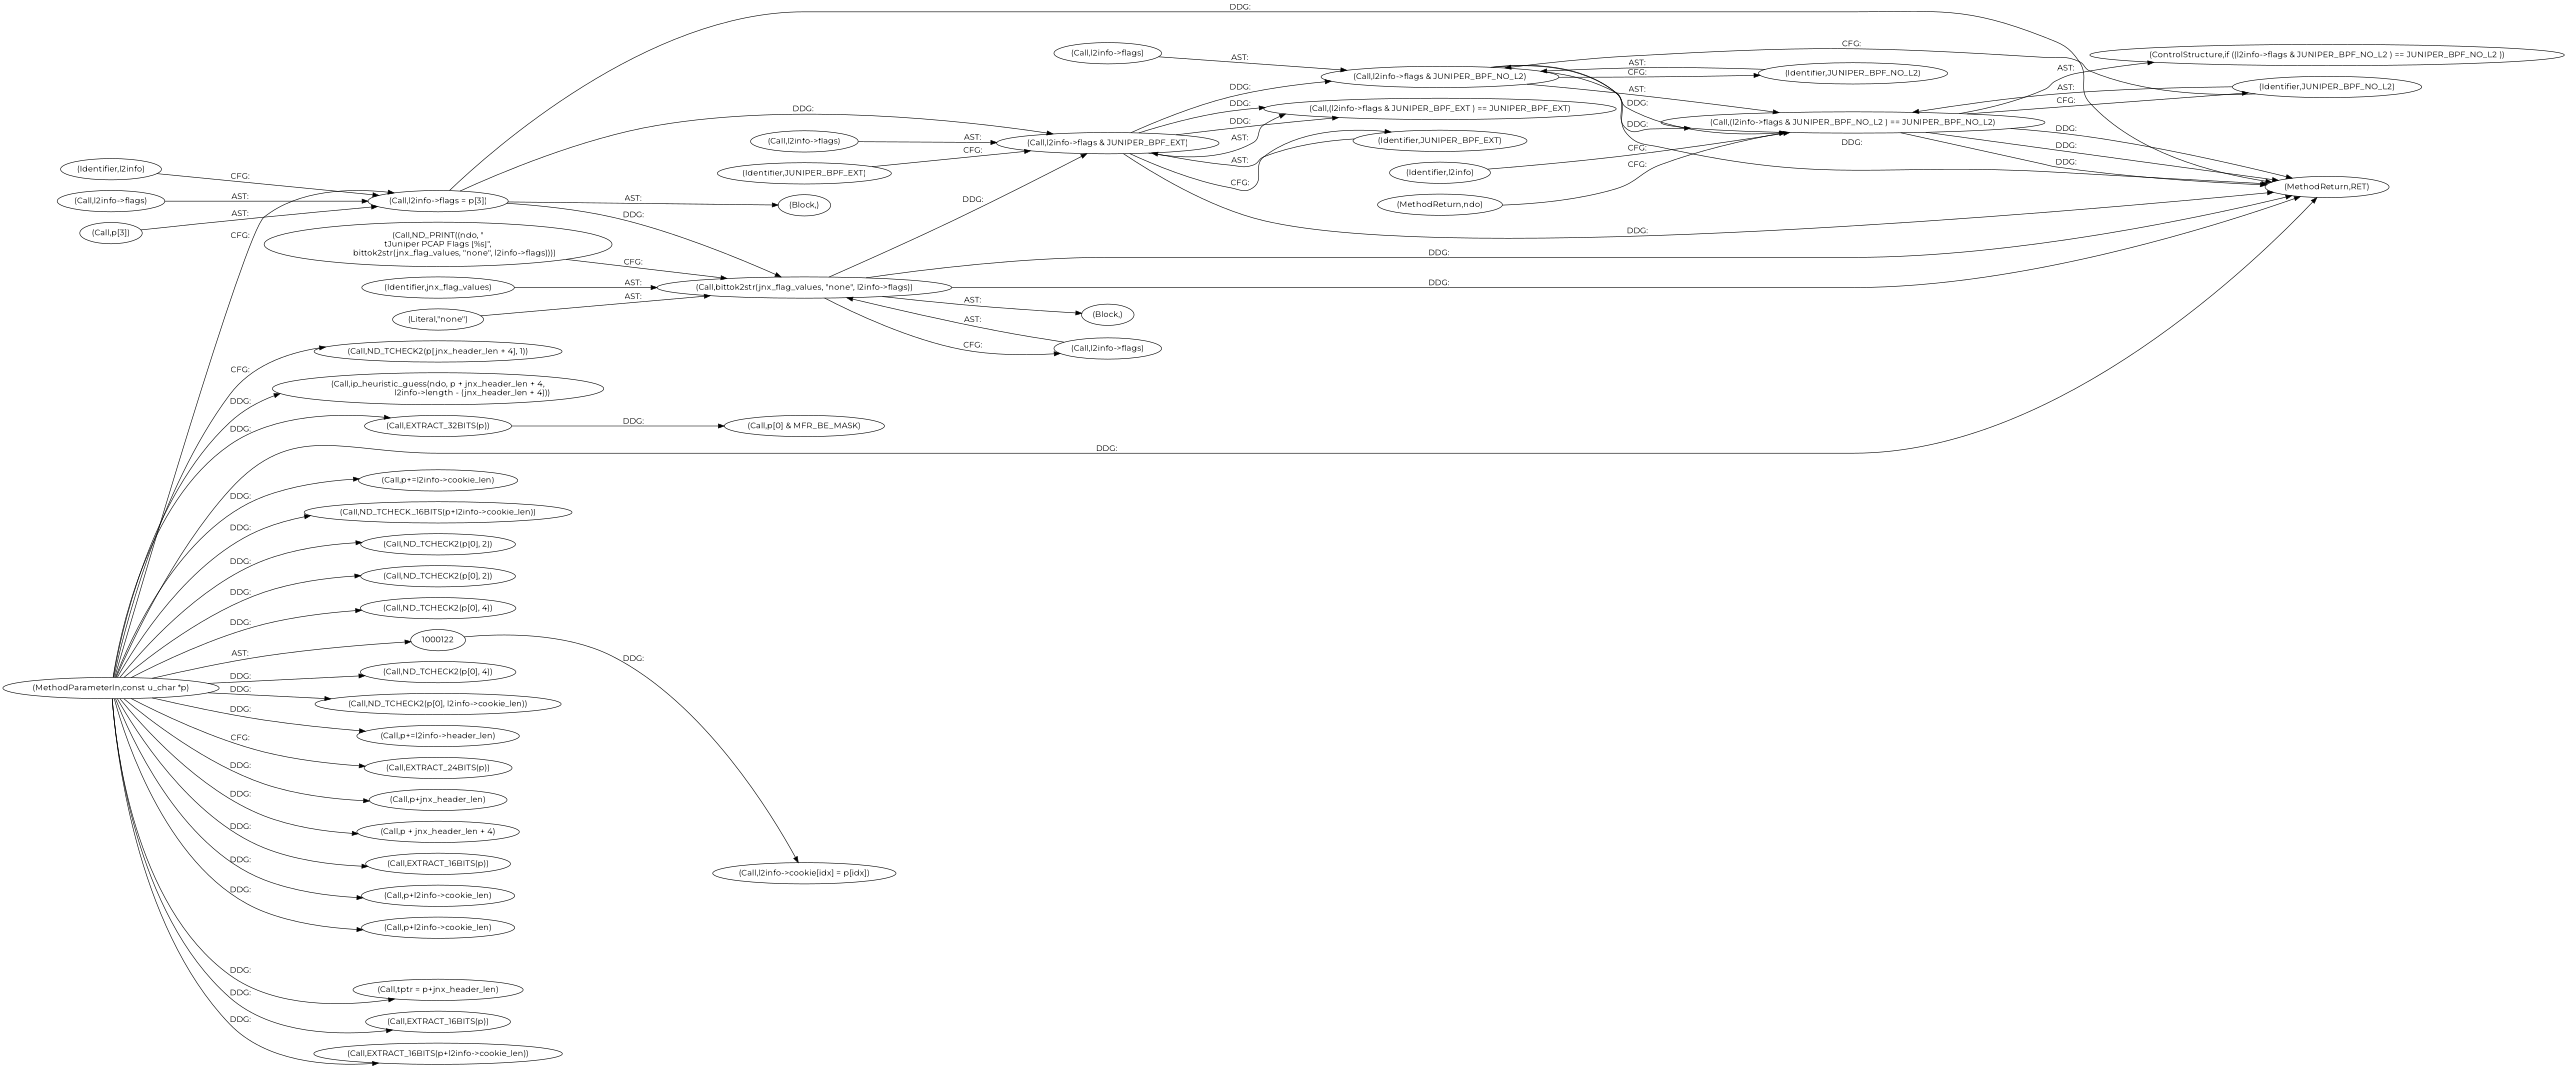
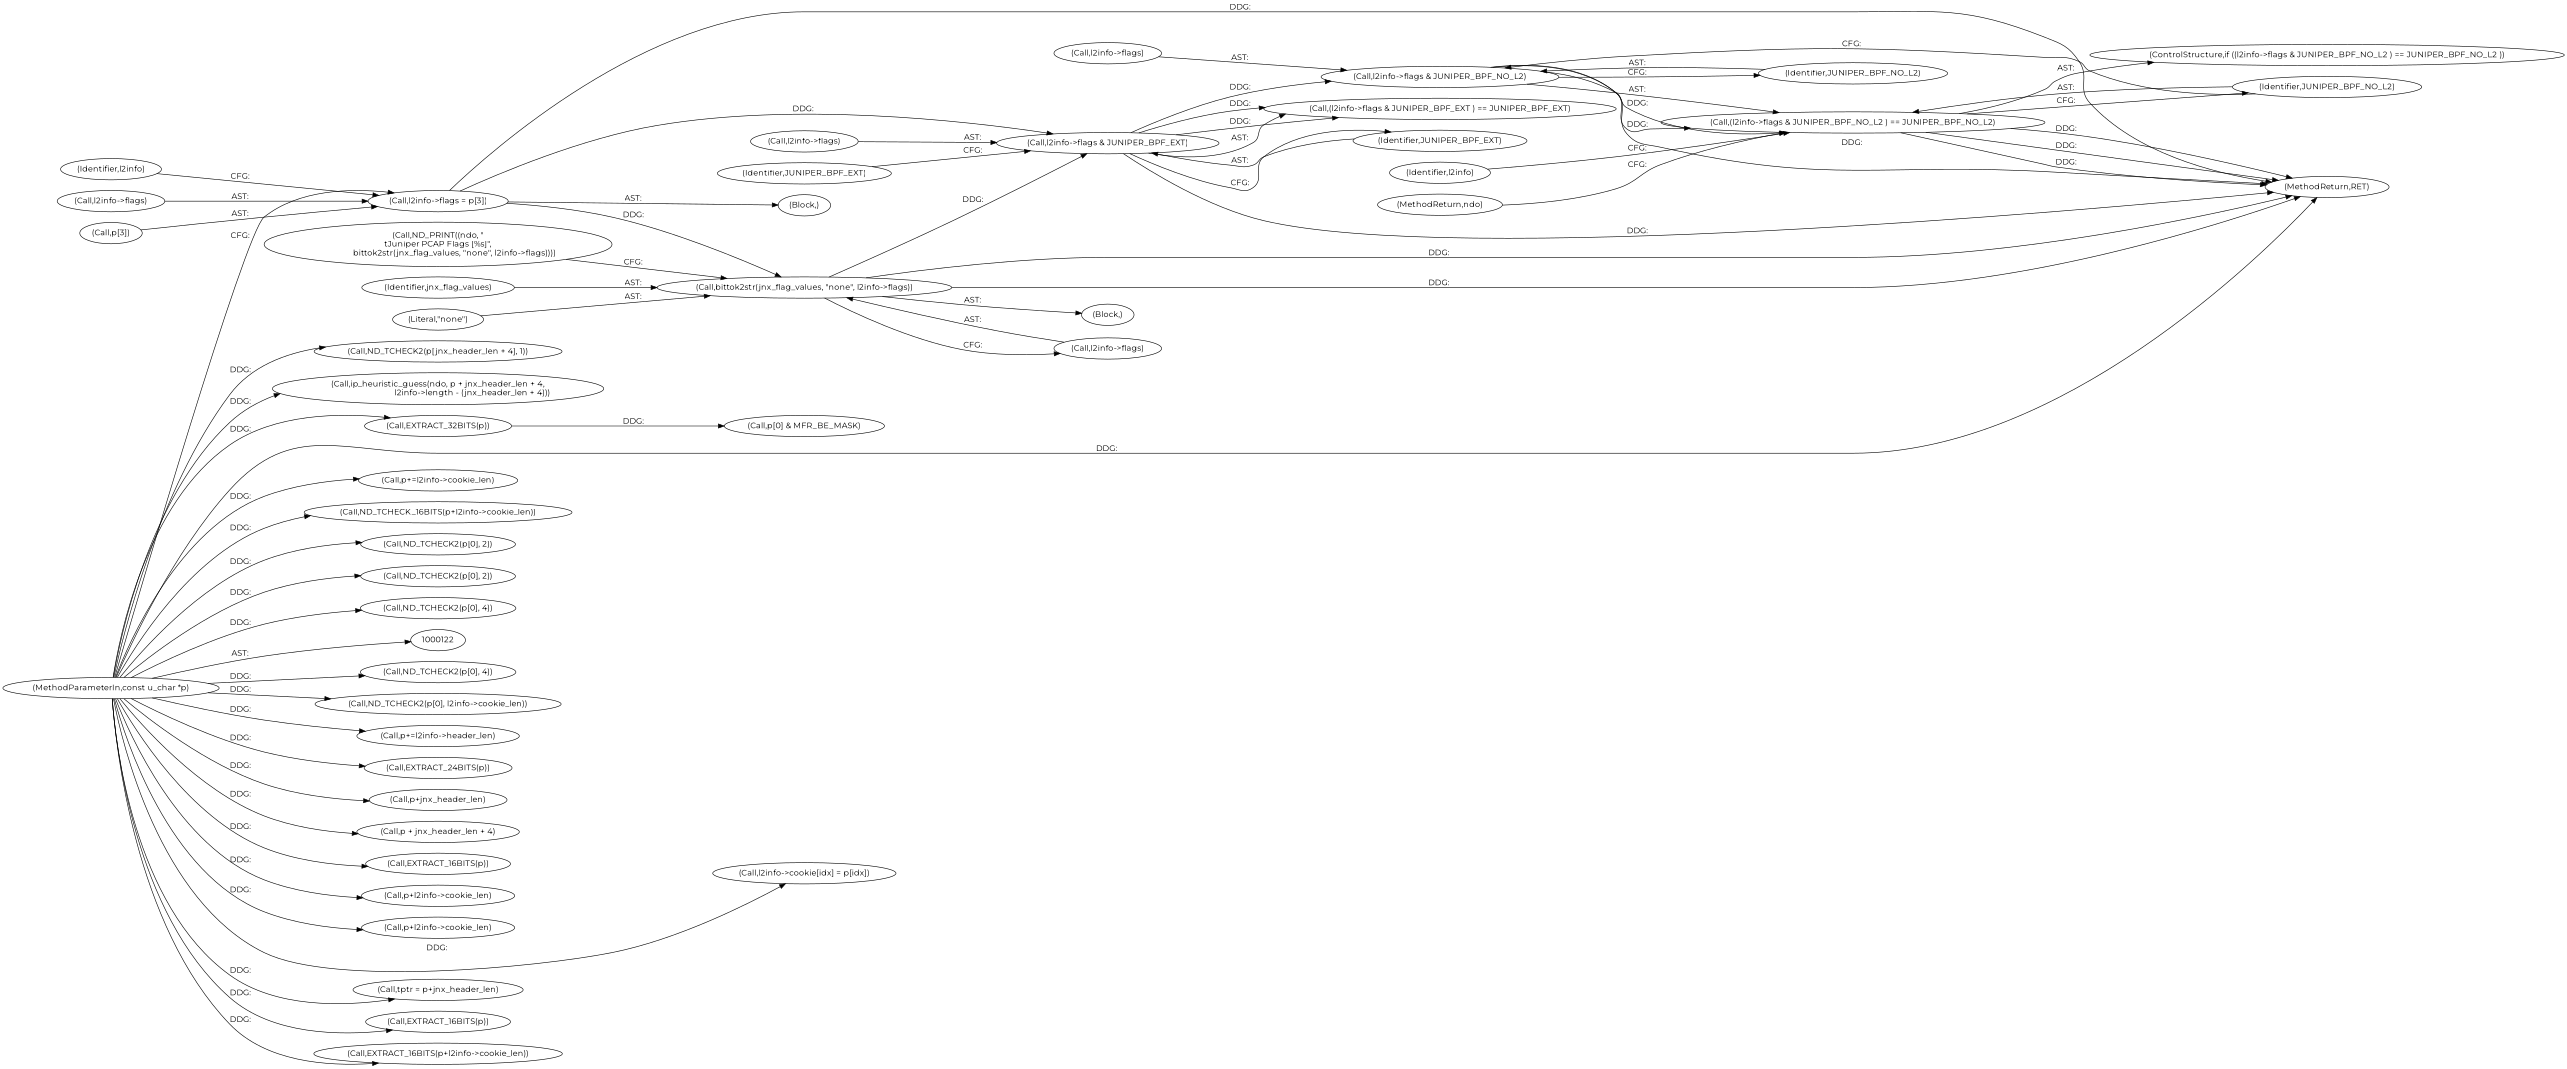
edge "(MethodParameterIn,const u_char *p)" -> "(Call,ND_TCHECK2(p[jnx_header_len + 4], 1))": label "CFG: " -> "DDG: "
edge "1000122" -> "(Call,l2info->cookie[idx] = p[idx])": now "(MethodParameterIn,const u_char *p)" -> "(Call,l2info->cookie[idx] = p[idx])"
edge "(MethodParameterIn,const u_char *p)" -> "(Call,EXTRACT_24BITS(p))": label "CFG: " -> "DDG: "
